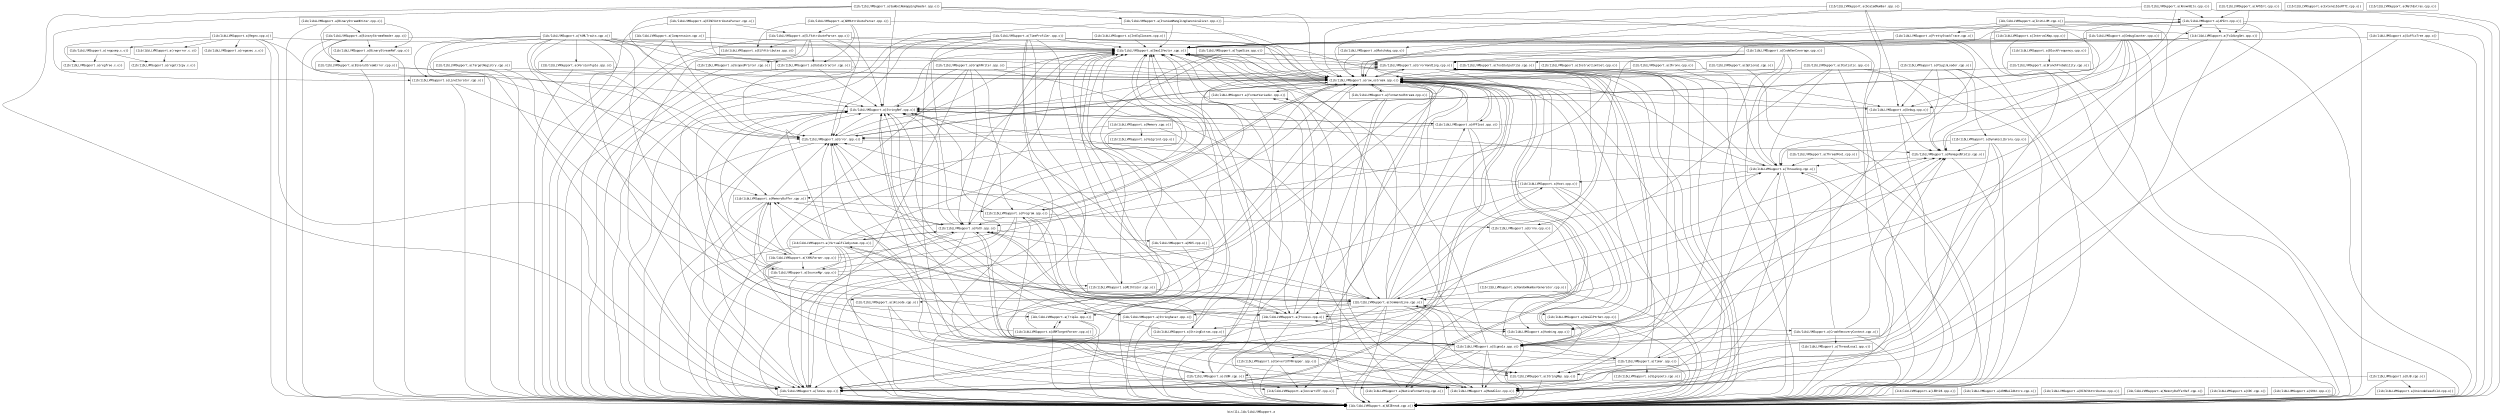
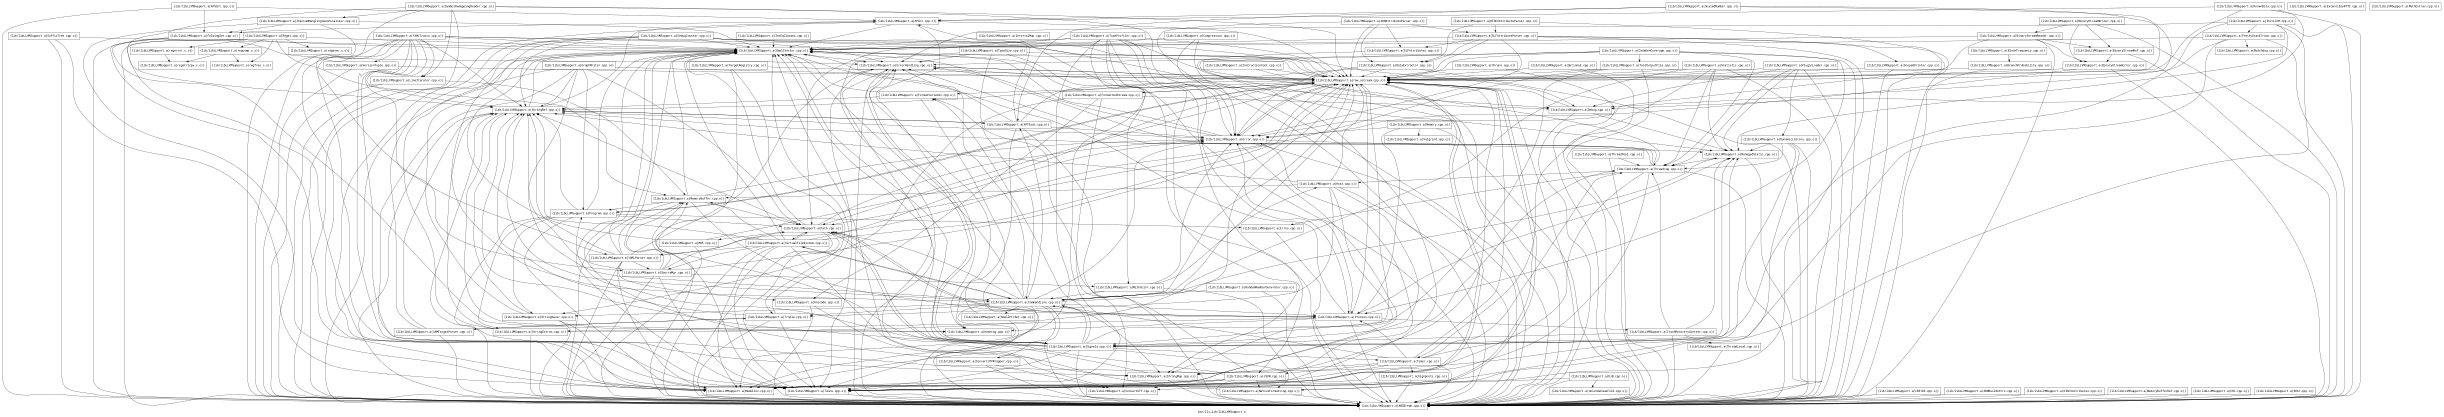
edge "{lib/libLLVMSupport.a(ELFAttributeParser.cpp.o)}" -> "{lib/libLLVMSupport.a(StringRef.cpp.o)}": removed
edge "{lib/libLLVMSupport.a(Watchdog.cpp.o)}" -> "{lib/libLLVMSupport.a(raw_ostream.cpp.o)}": now "{lib/libLLVMSupport.a(PrettyStackTrace.cpp.o)}" -> "{lib/libLLVMSupport.a(raw_ostream.cpp.o)}"
edge "{lib/libLLVMSupport.a(FormattedStream.cpp.o)}" -> "{lib/libLLVMSupport.a(ABIBreak.cpp.o)}": now "{lib/libLLVMSupport.a(FormattedStream.cpp.o)}" -> "{lib/libLLVMSupport.a(StringSaver.cpp.o)}"
edge "{lib/libLLVMSupport.a(ScaledNumber.cpp.o)}" -> "{lib/libLLVMSupport.a(ABIBreak.cpp.o)}": removed
